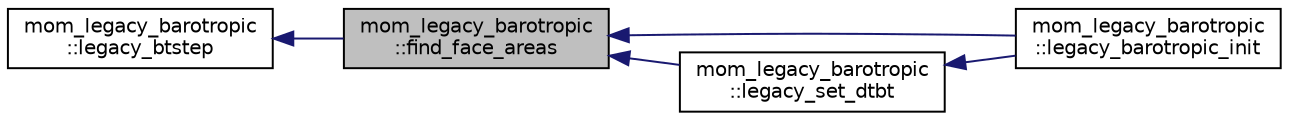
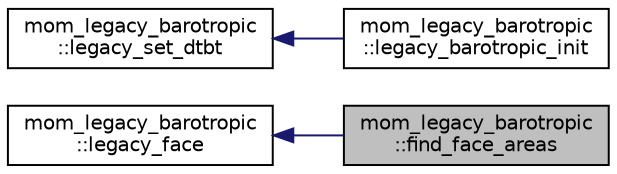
edge "mom_legacy_barotropic ::legacy_barotropic_init" -> "mom_legacy_barotropic ::find_face_areas": removed
node "mom_legacy_barotropic ::legacy_btstep": label "mom_legacy_barotropic ::legacy_btstep" -> "mom_legacy_barotropic ::legacy_face"
edge "mom_legacy_barotropic ::legacy_set_dtbt" -> "mom_legacy_barotropic ::find_face_areas": removed
